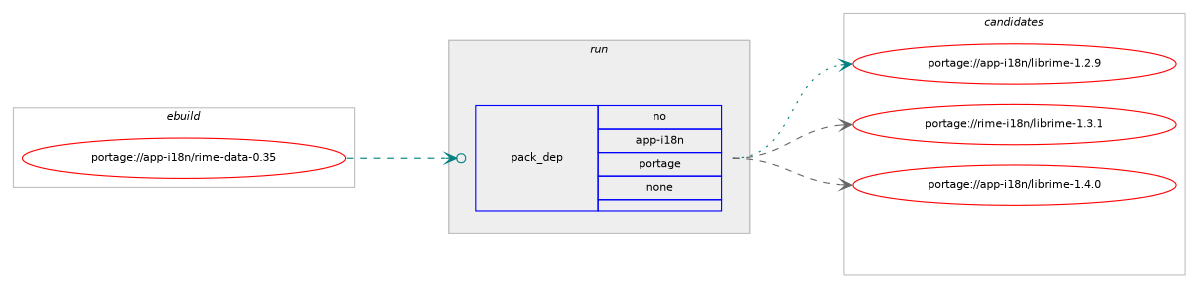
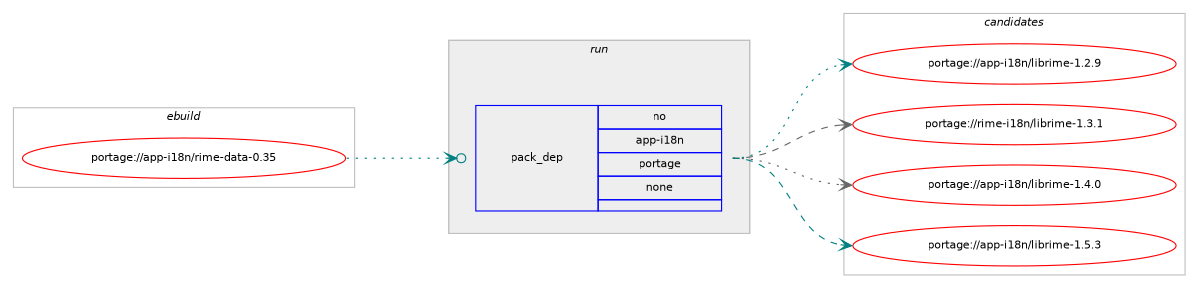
edge "portage://app-i18n/rime-data-0.35" -> "pack_dep": style dashed -> dotted
edge "pack_dep" -> "portage://app-i18n/librime-1.4.0": style dashed -> dotted
node "portage://app-i18n/librime-1.5.3": added
